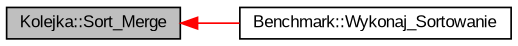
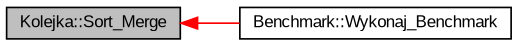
node "Benchmark::Wykonaj_Sortowanie": label "Benchmark::Wykonaj_Sortowanie" -> "Benchmark::Wykonaj_Benchmark"
